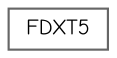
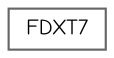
node "FDXT5": label "FDXT5" -> "FDXT7"
